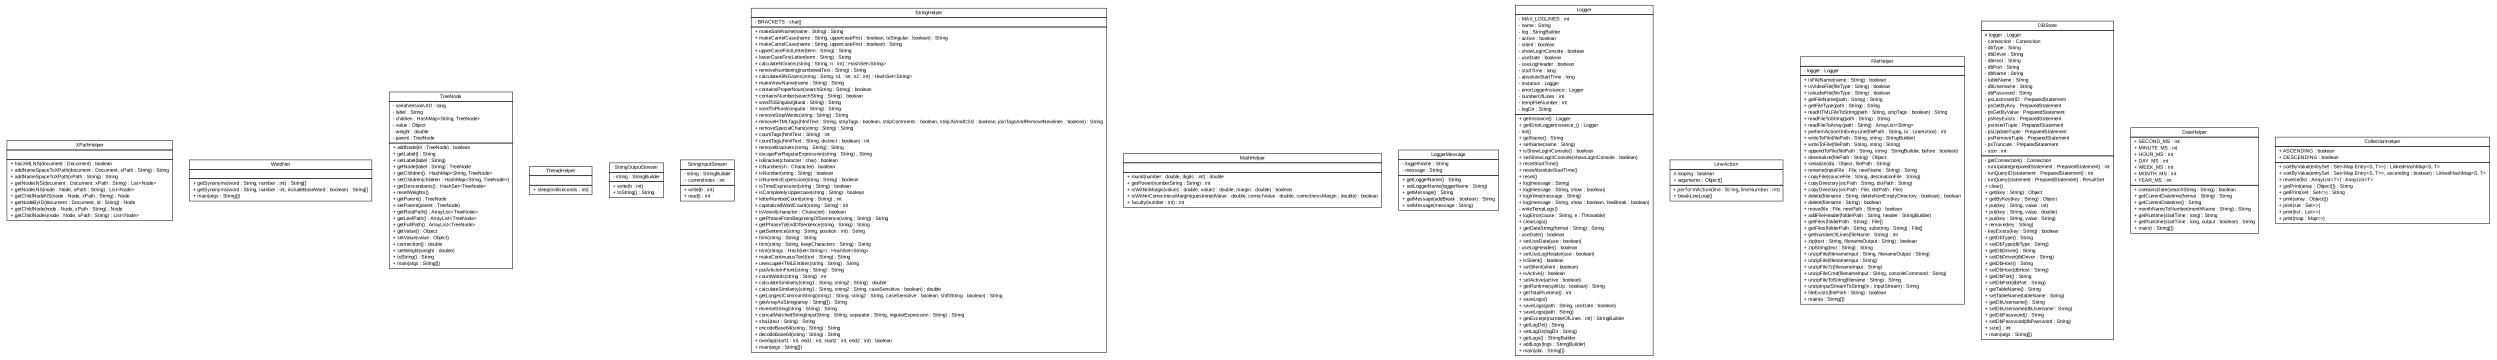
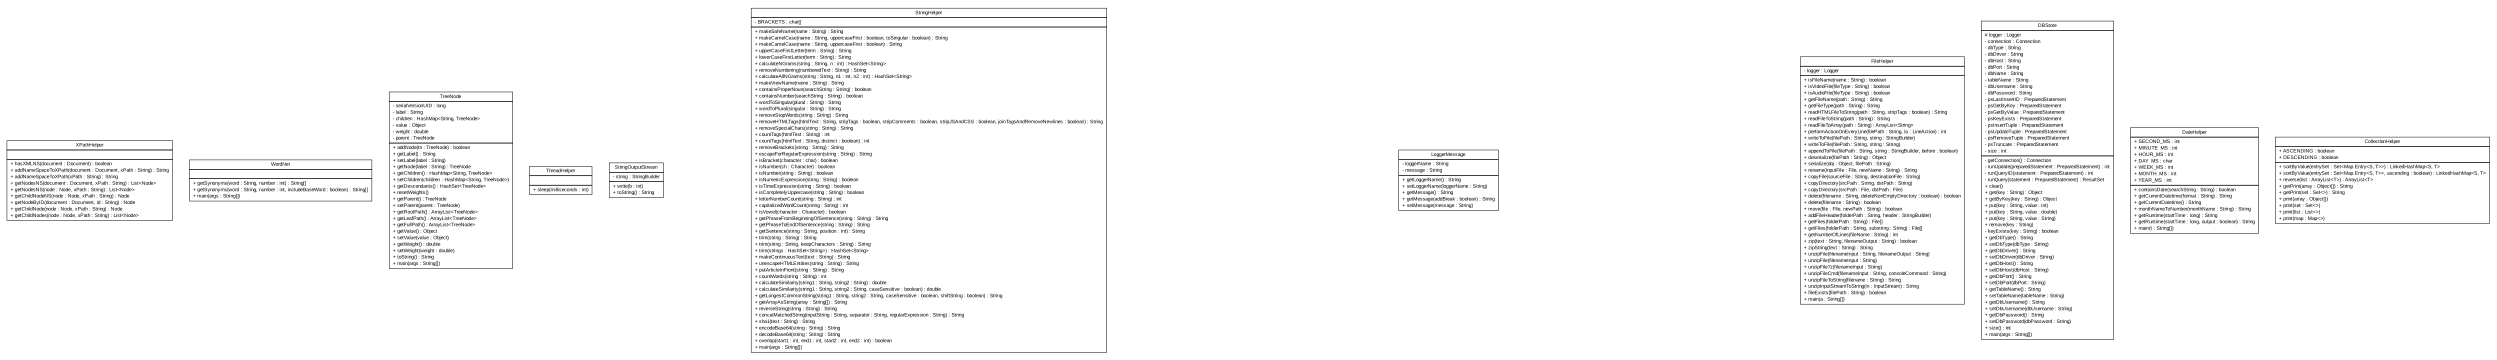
node "DateHelper": text "+ DAY_MS : int" -> "+ DAY_MS : char"
node "StringInputStream": removed
node "MathHelper": removed
node "Logger": removed
node "LineAction": removed
node "TreeNode": text "+ connection() : double" -> "+ getWeight() : double"
